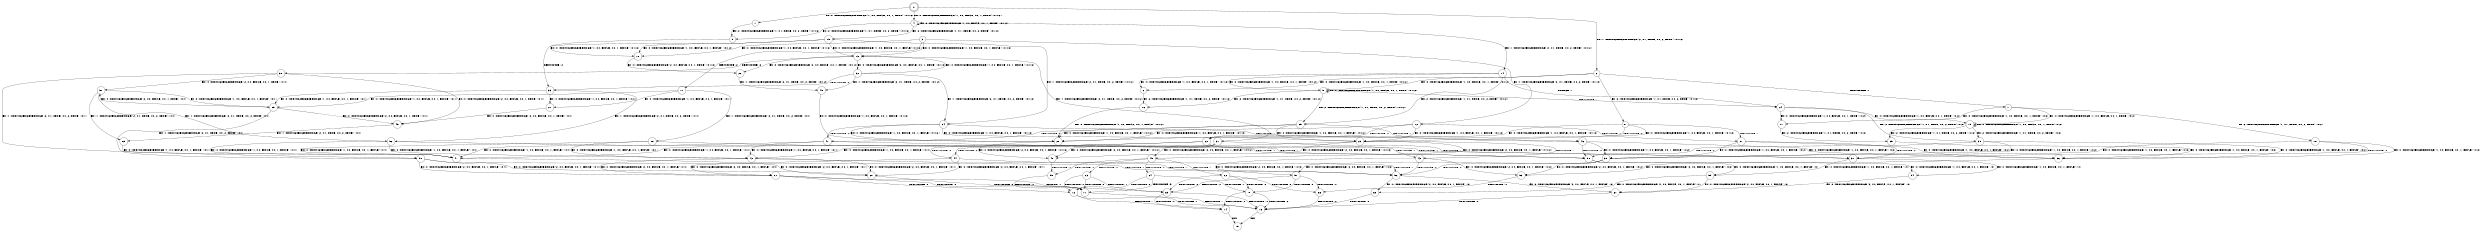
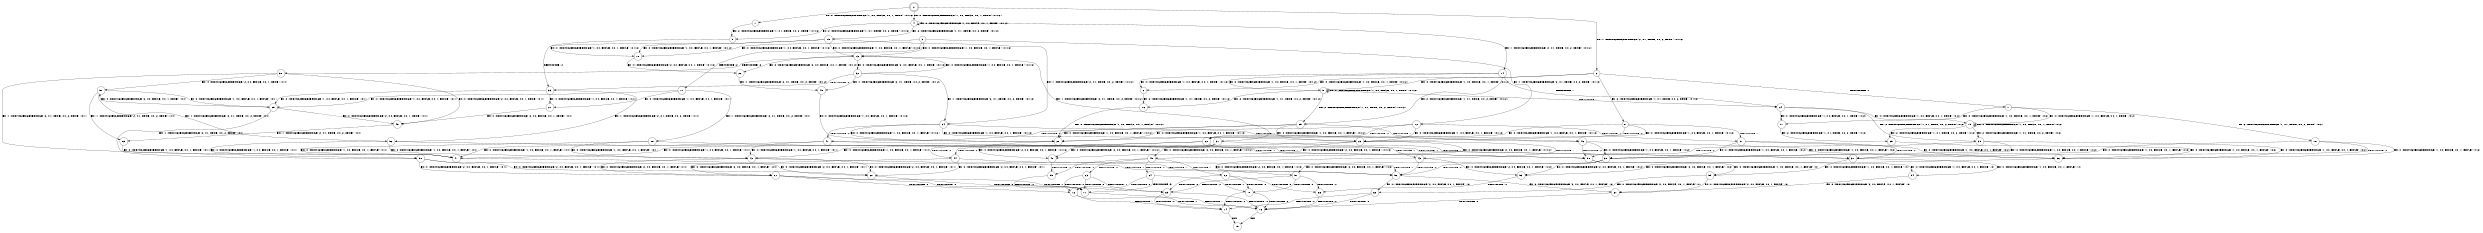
edge "14" -> "24": label "BRANCH !1" -> "TERMINATE !1"
edge "61" -> "69": label "BRANCH !1" -> "TERMINATE !1"
edge "68" -> "74": added, label "TERMINATE !0"
